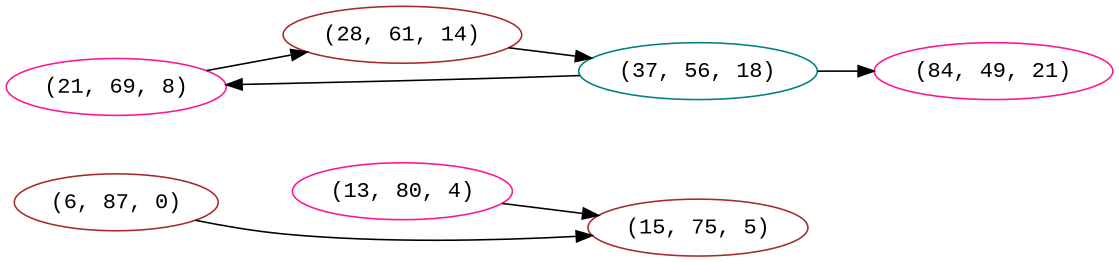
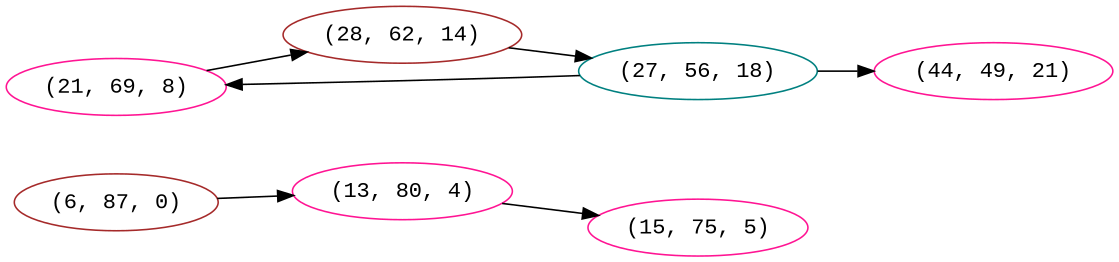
node "(28, 61, 14)": label "(28, 61, 14)" -> "(28, 62, 14)"
node "(37, 56, 18)": label "(37, 56, 18)" -> "(27, 56, 18)"
node "(84, 49, 21)": label "(84, 49, 21)" -> "(44, 49, 21)"
node "(15, 75, 5)": color brown -> deeppink
edge "(6, 87, 0)" -> "(15, 75, 5)": now "(6, 87, 0)" -> "(13, 80, 4)"
